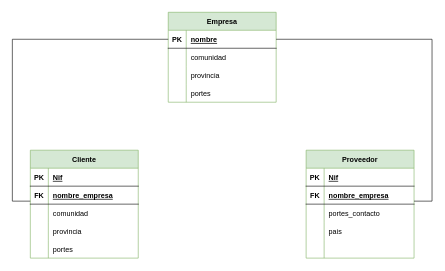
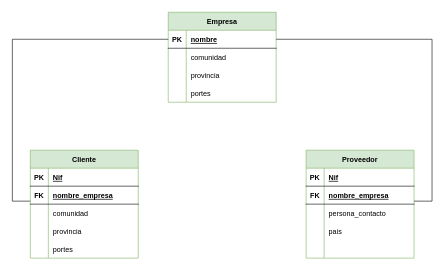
node "portes_contacto": label "portes_contacto" -> "persona_contacto"
